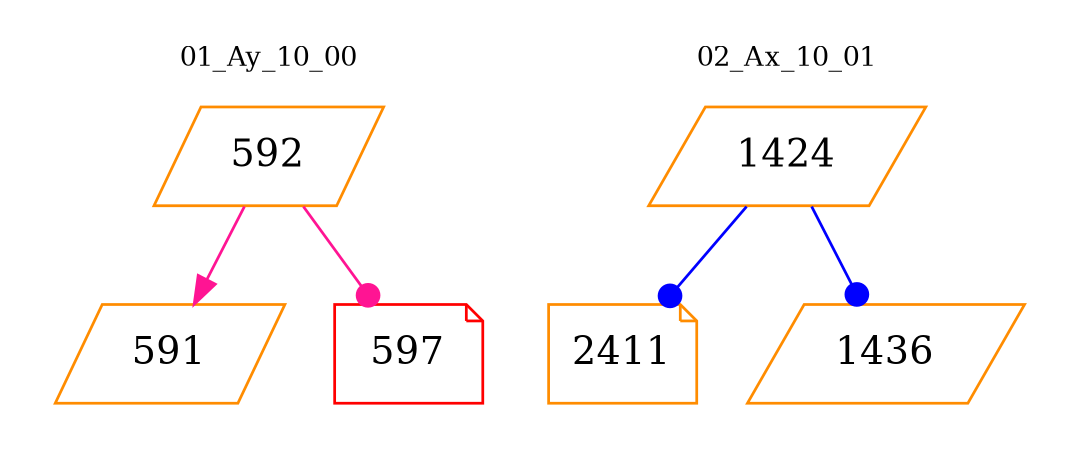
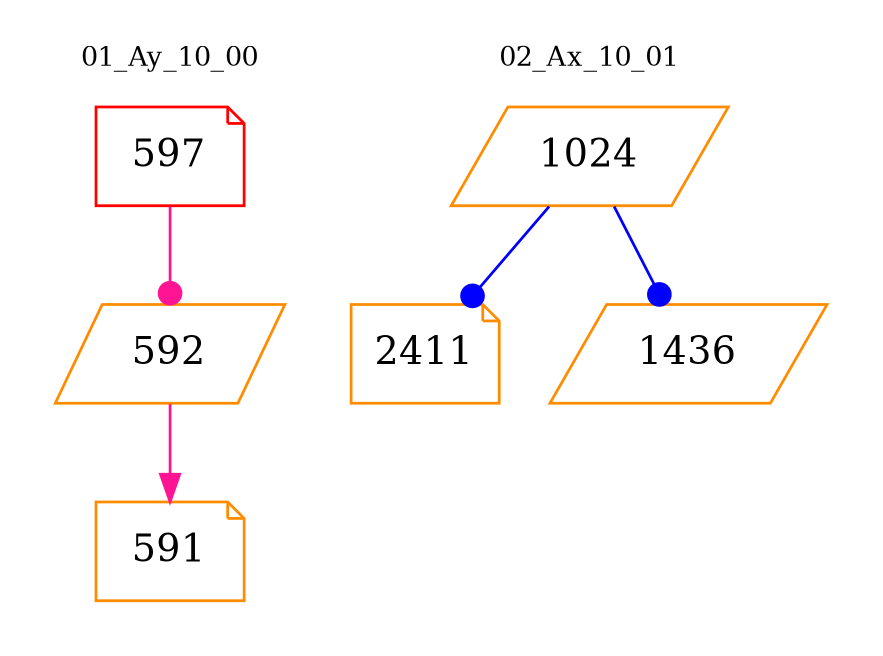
node "1424": label "1424" -> "1024"
edge "592" -> "597": reversed
node "591": shape parallelogram -> note
